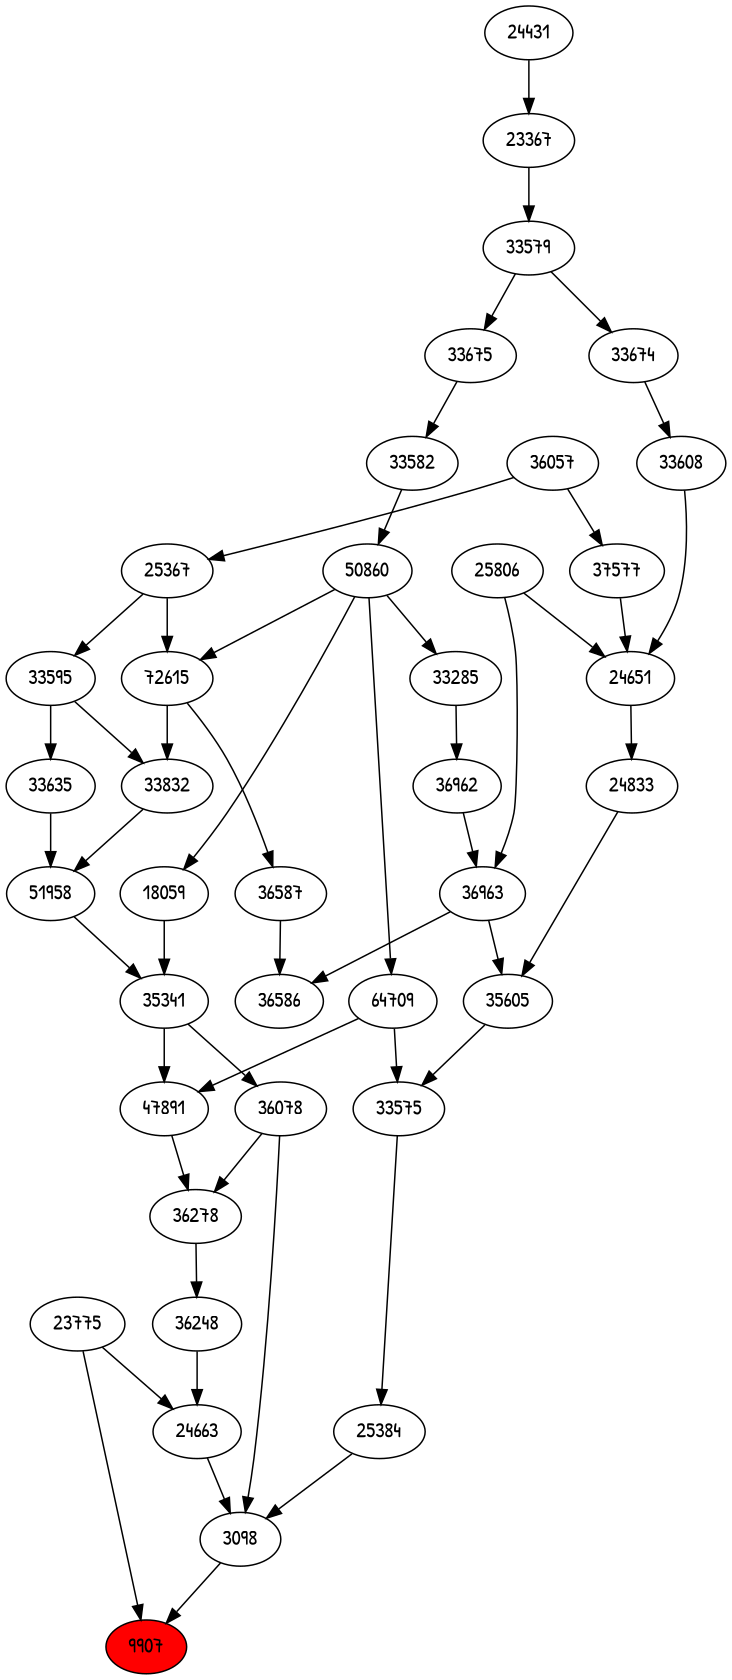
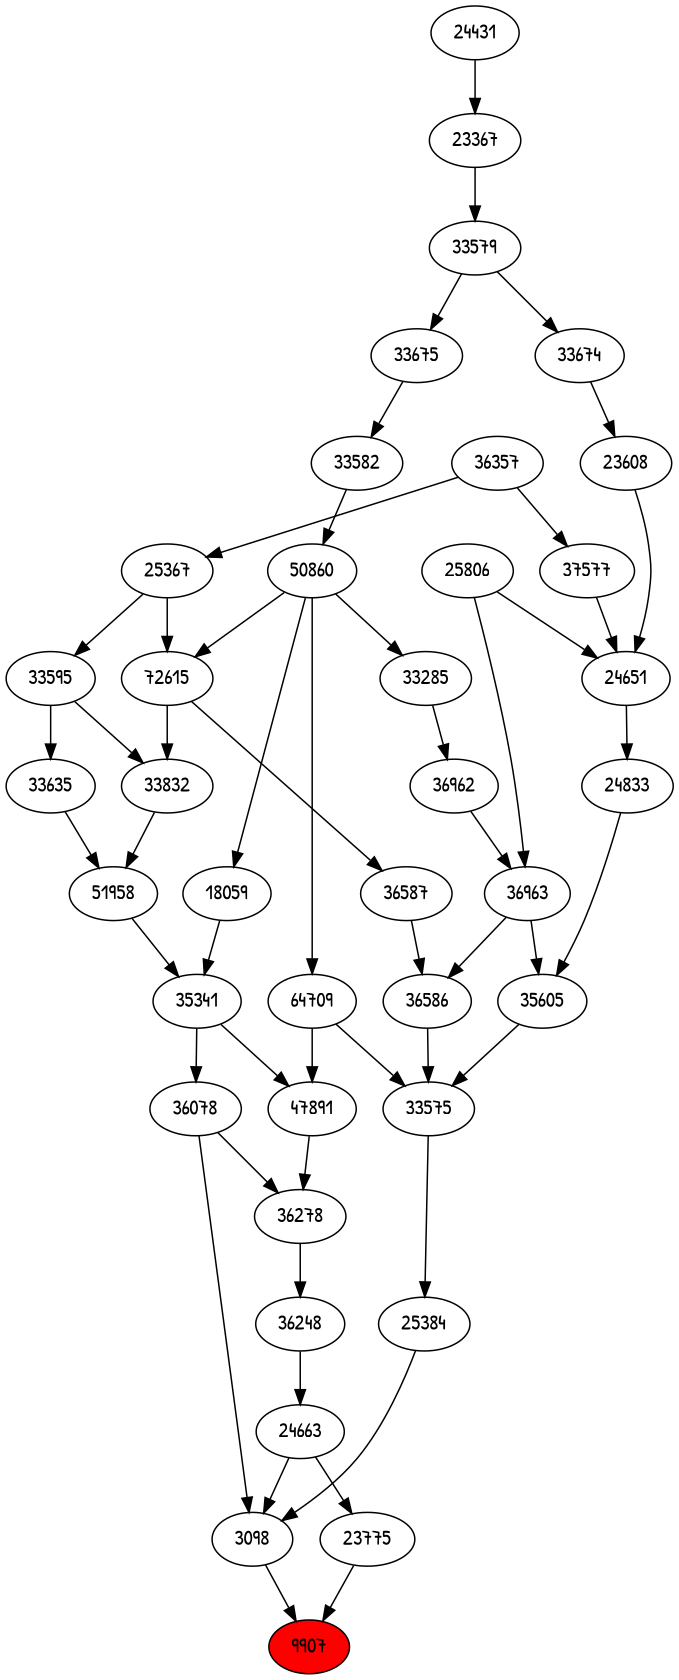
node "36057": label "36057" -> "36357"
node "33608": label "33608" -> "23608"
edge "36586" -> "33575": added
edge "23775" -> "24663": reversed
